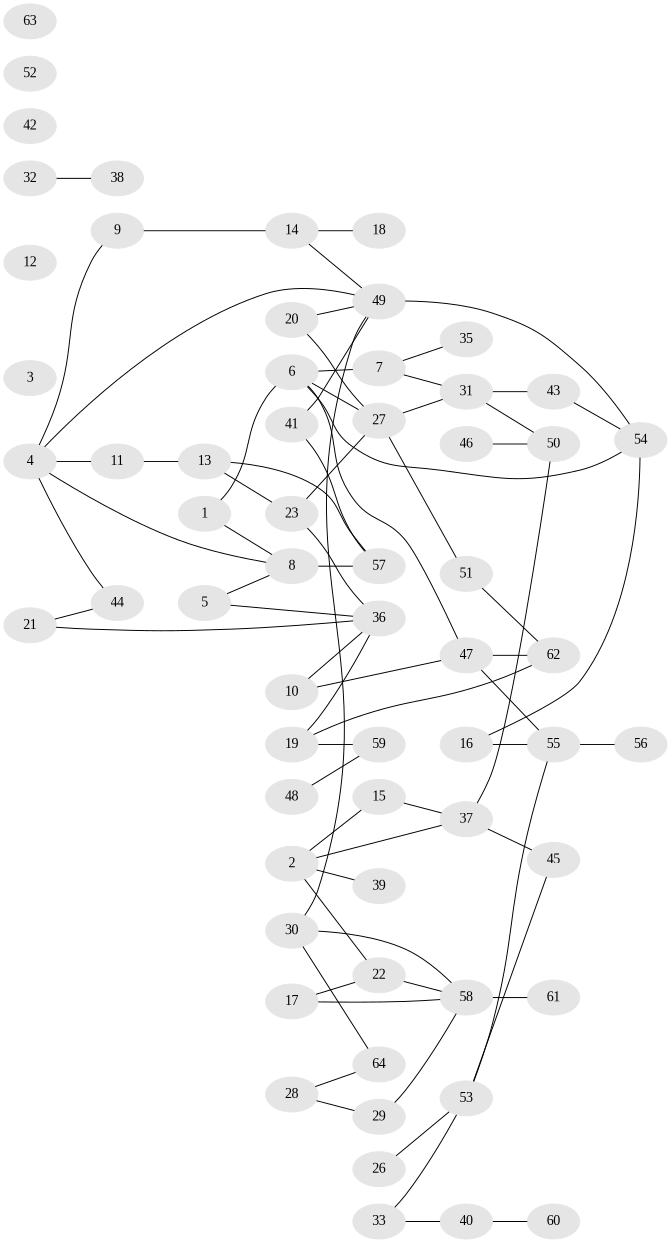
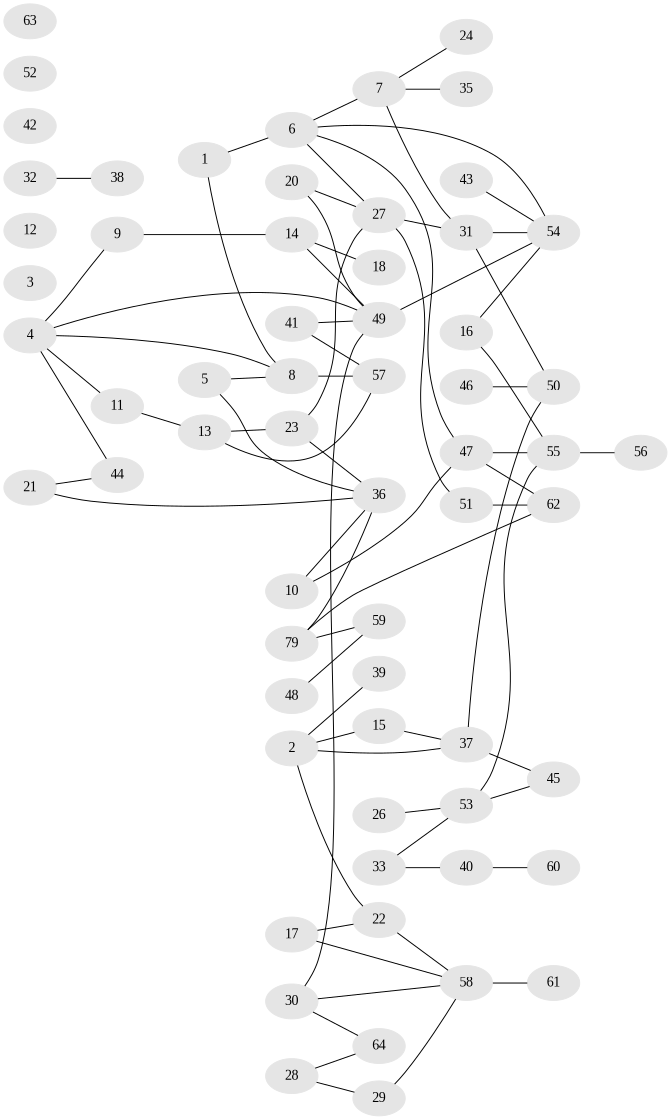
node "24": added
edge "31" -- "43": now "31" -- "54"
node "19": label "19" -> "79"
